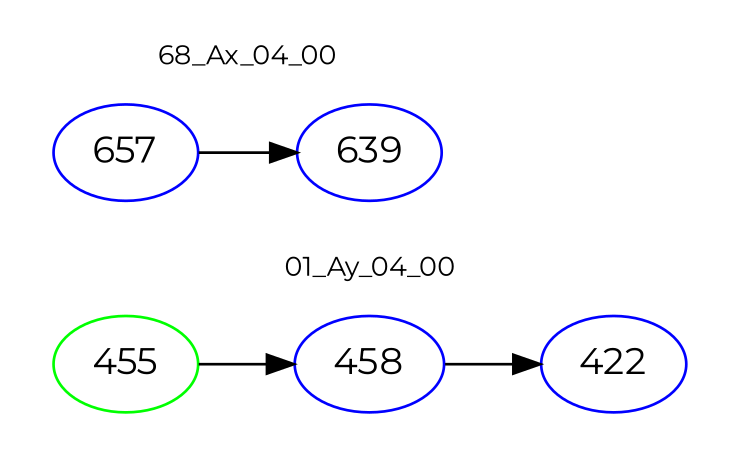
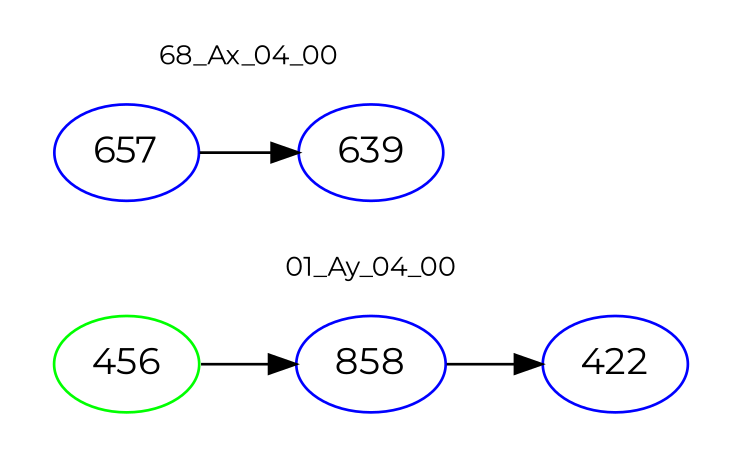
node "455": label "455" -> "456"
node "458": label "458" -> "858"
